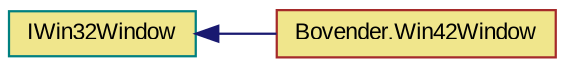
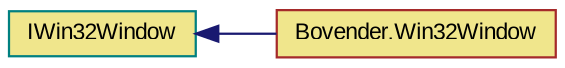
node "Bovender.Win42Window": label "Bovender.Win42Window" -> "Bovender.Win32Window"
